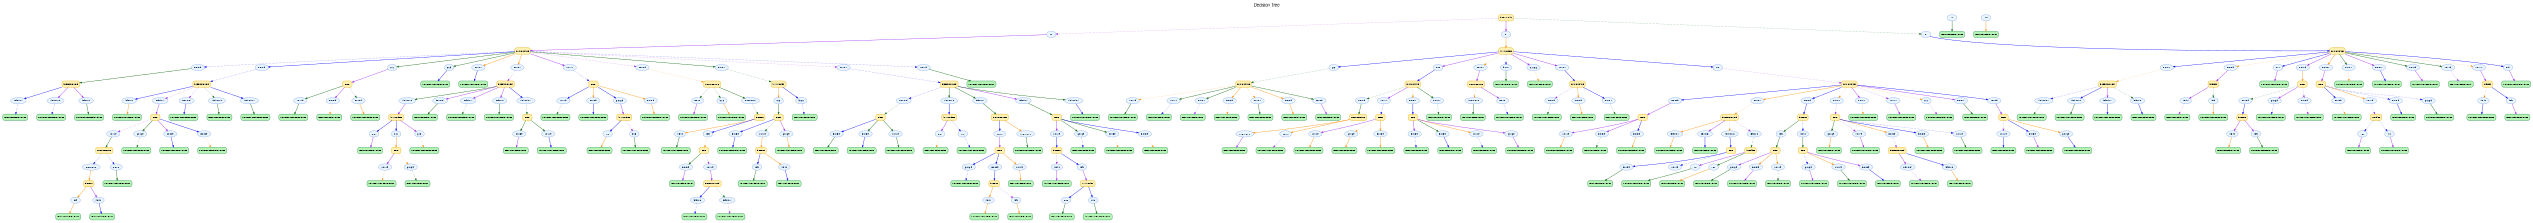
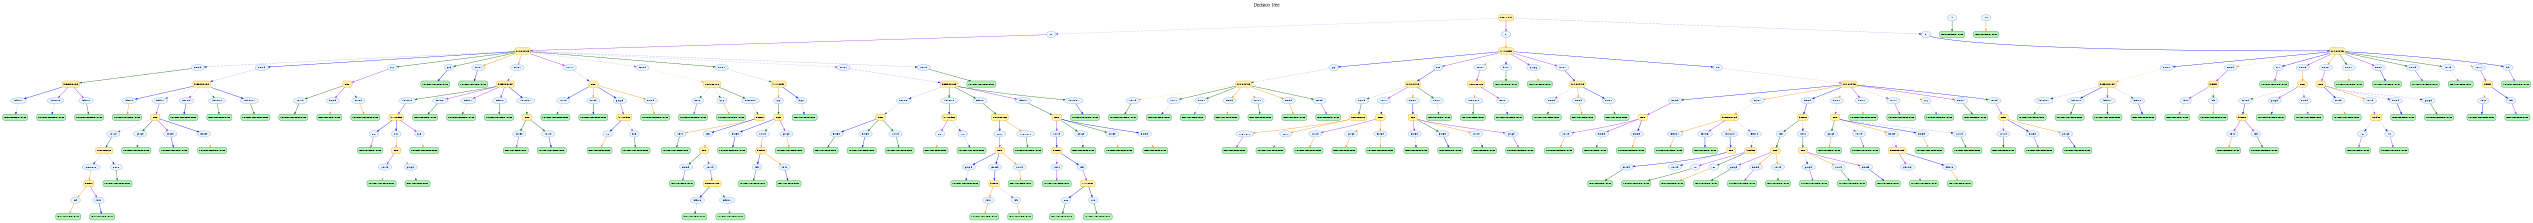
edge "deg-malig" -> "1": color darkgreen -> blue
